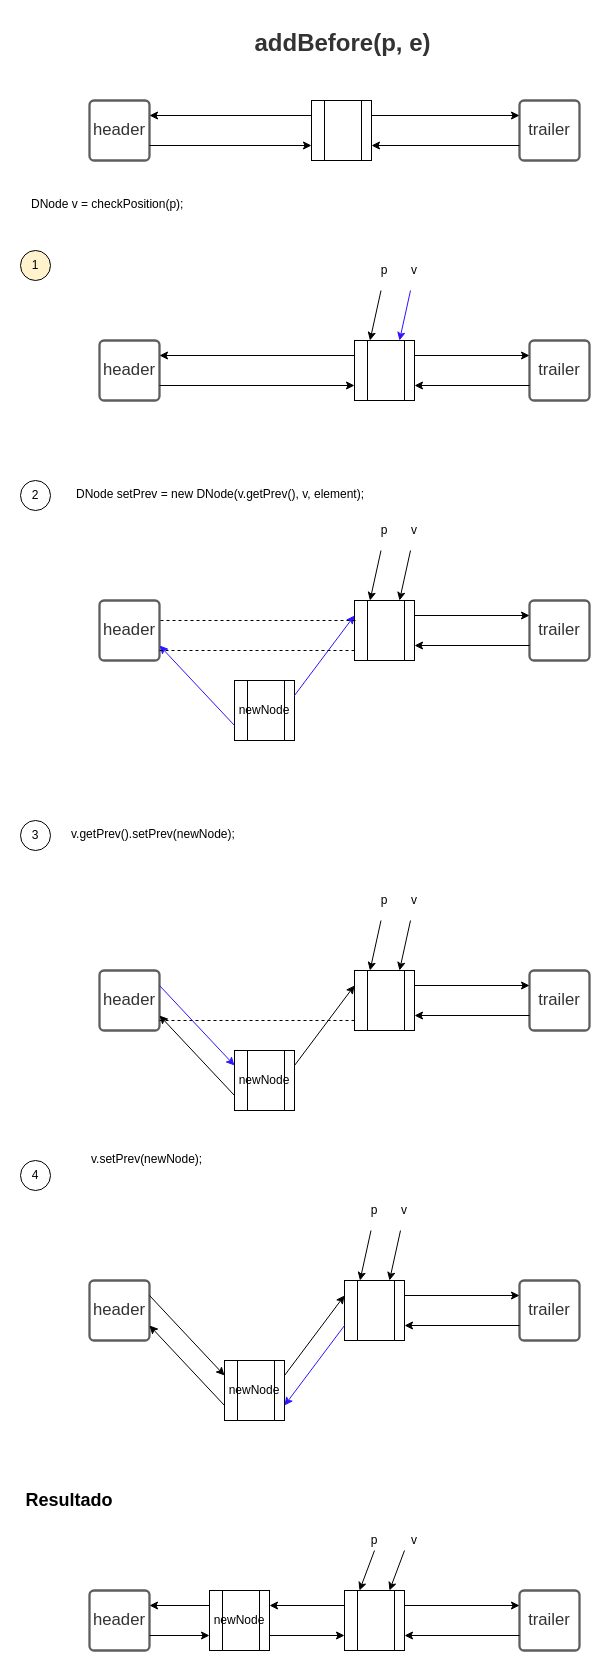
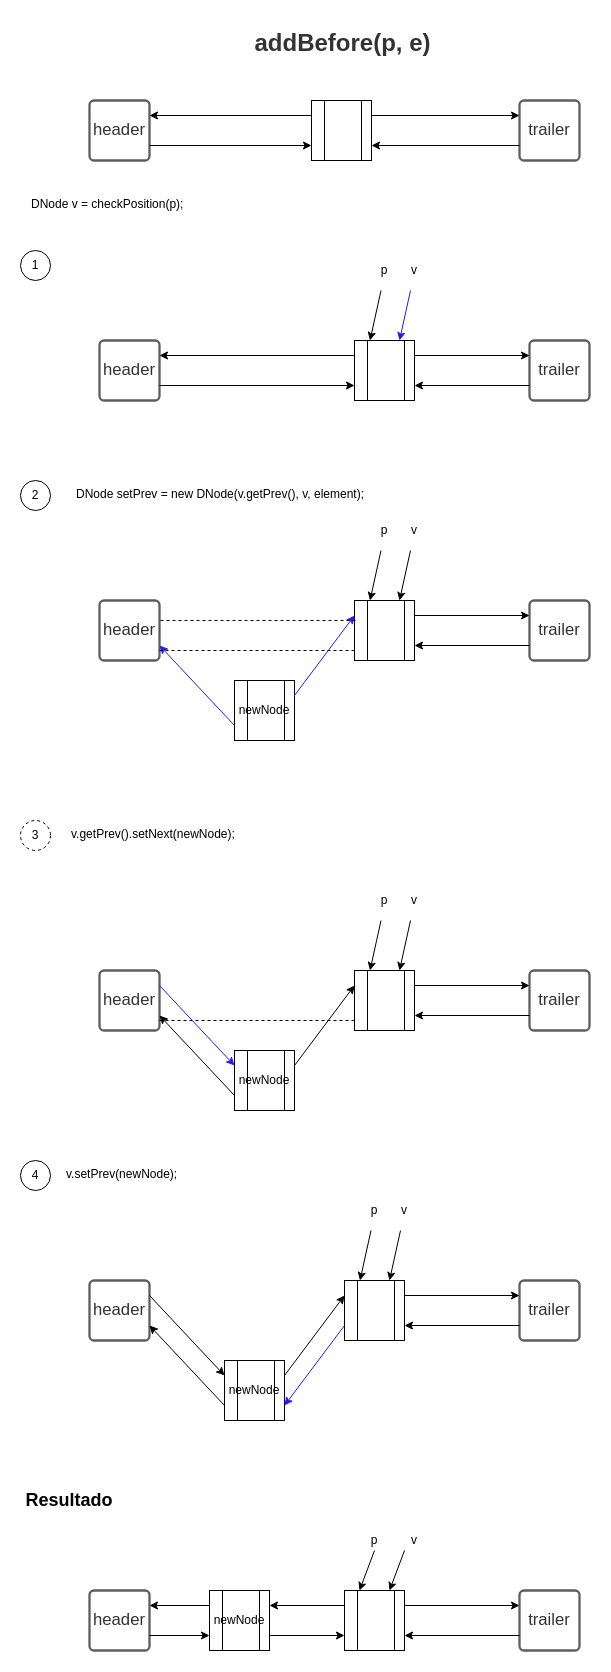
node "1": fillcolor #fff2cc -> #ffffff
node "v.getPrev().setPrev(newNode);": label "v.getPrev().setPrev(newNode);" -> "v.getPrev().setNext(newNode);"
node "3": style solid -> dashed
node "v.setPrev(newNode);": moved (184, 1161) -> (159, 1176)
